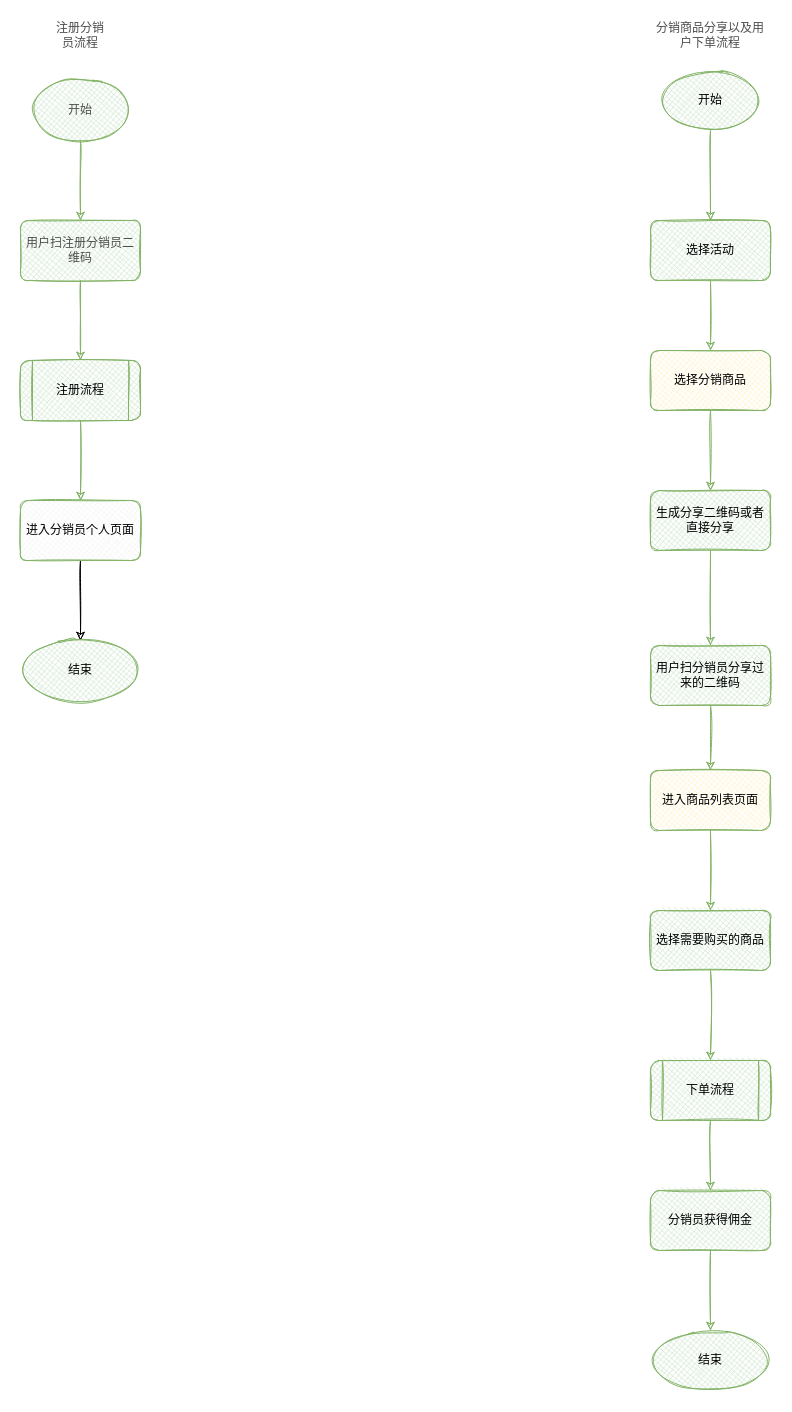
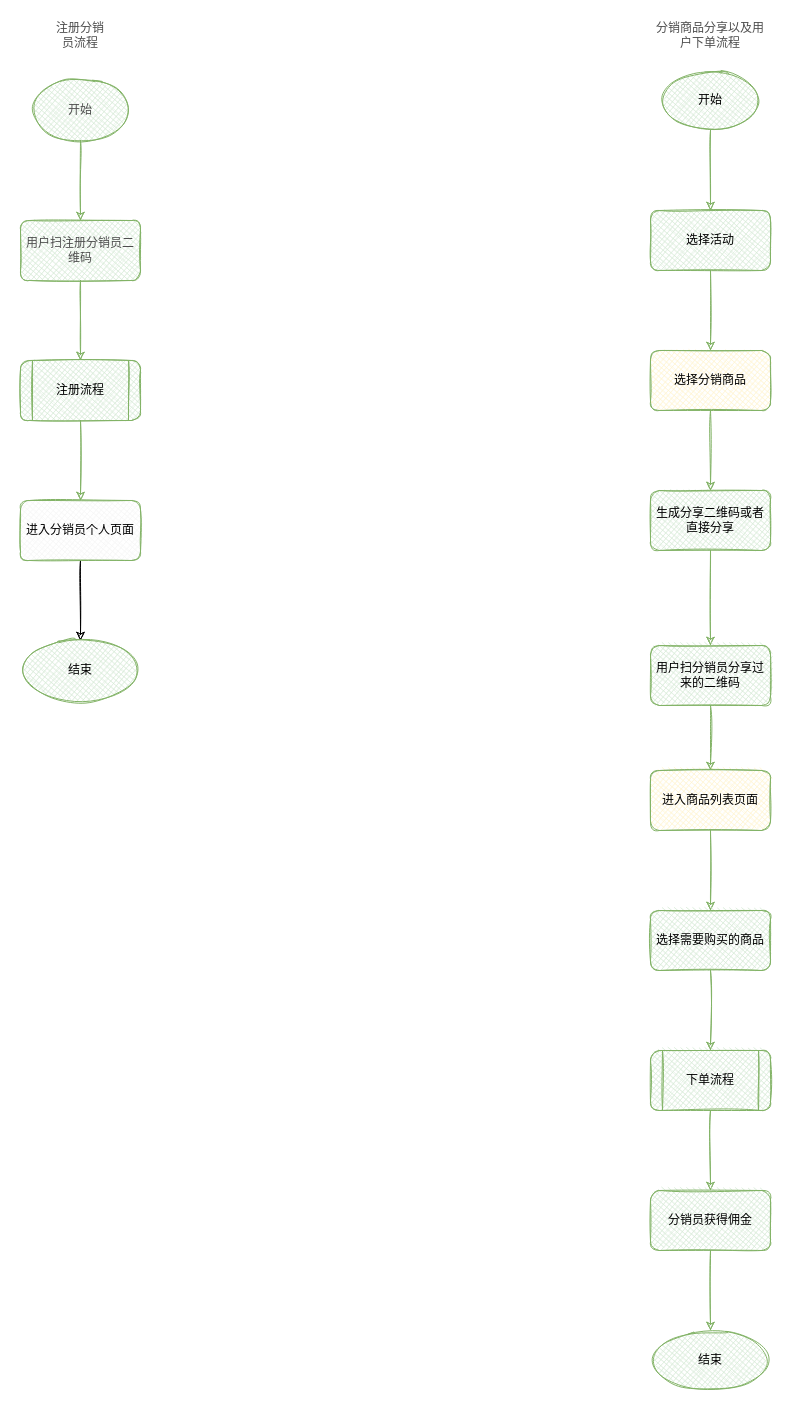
node "选择活动": moved (711, 251) -> (711, 241)
node "下单流程": moved (711, 1091) -> (711, 1081)
